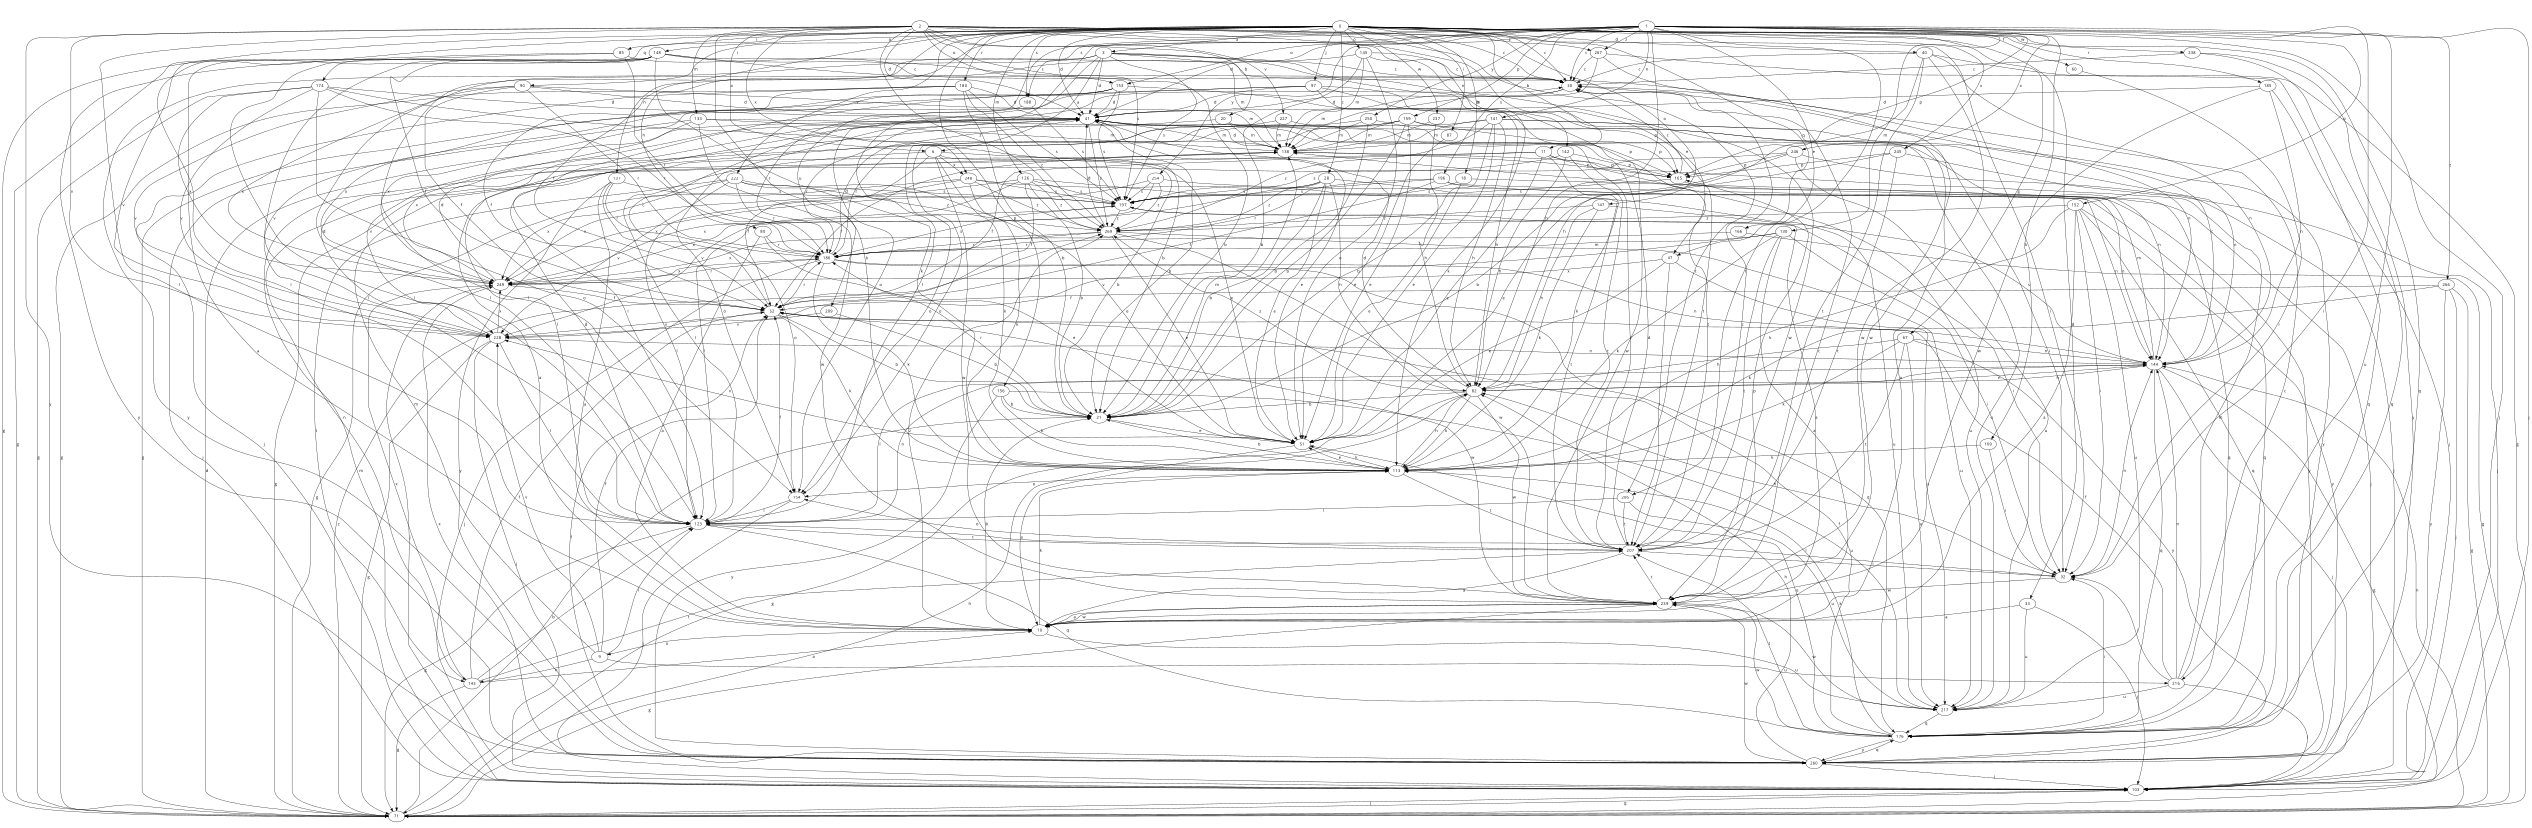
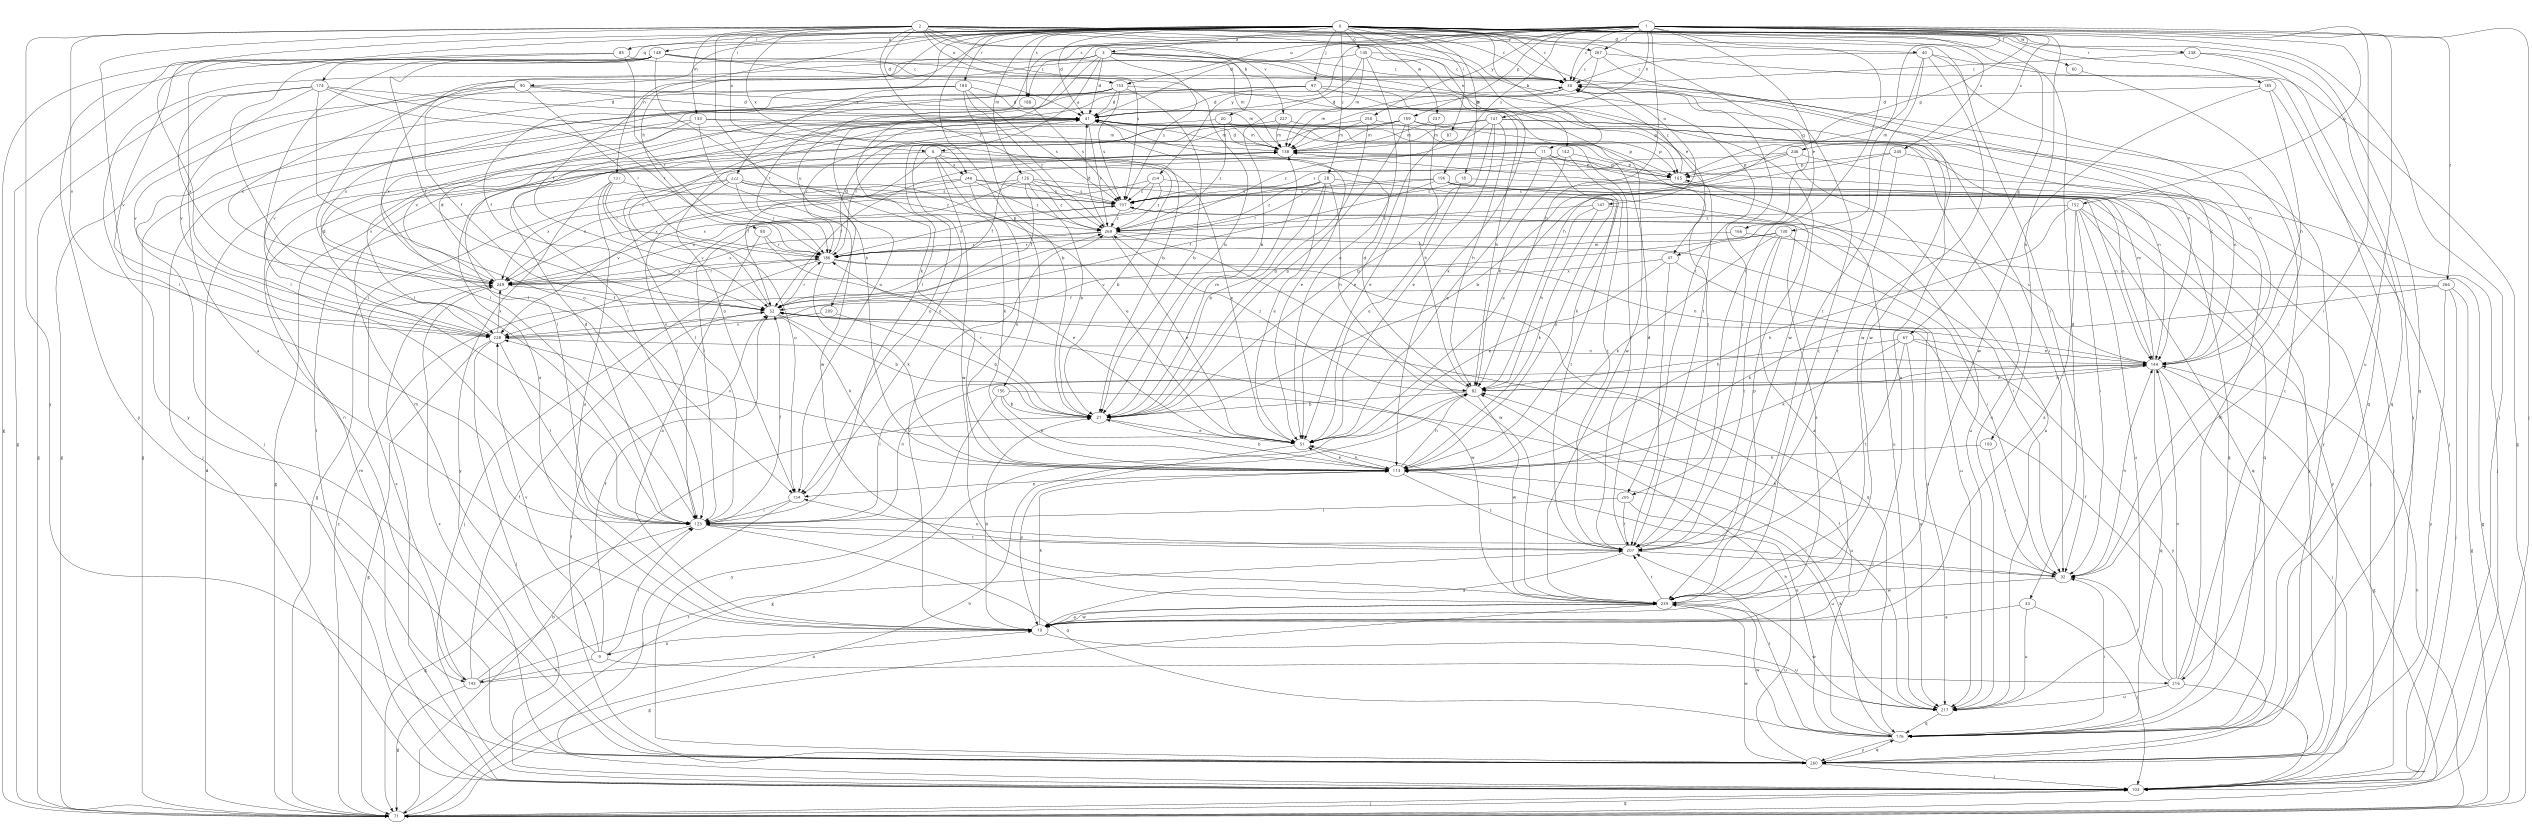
edge "20" -> "269": added, label "z"
edge "41" -> "21": now "153" -> "21"
edge "82" -> "113": now "196" -> "113"
